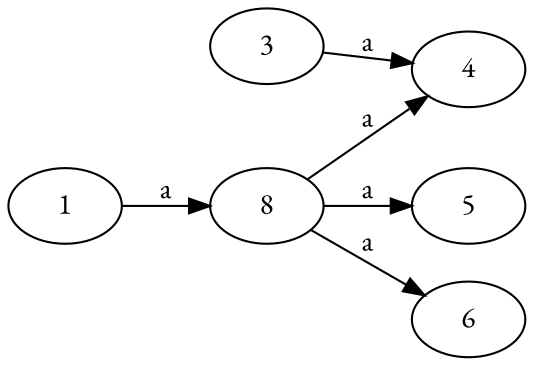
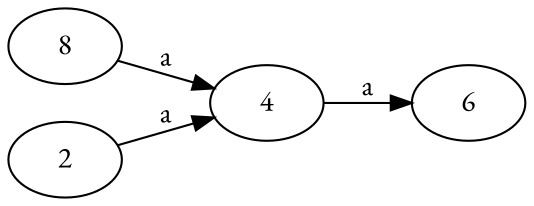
node "3": label "3" -> "2"
node "1": removed
node "5": removed
edge "8" -> "6": now "4" -> "6"
